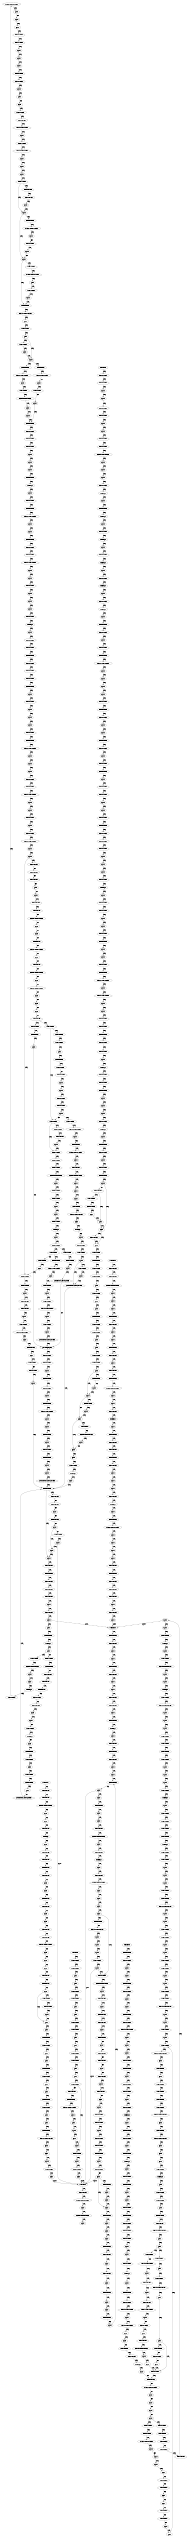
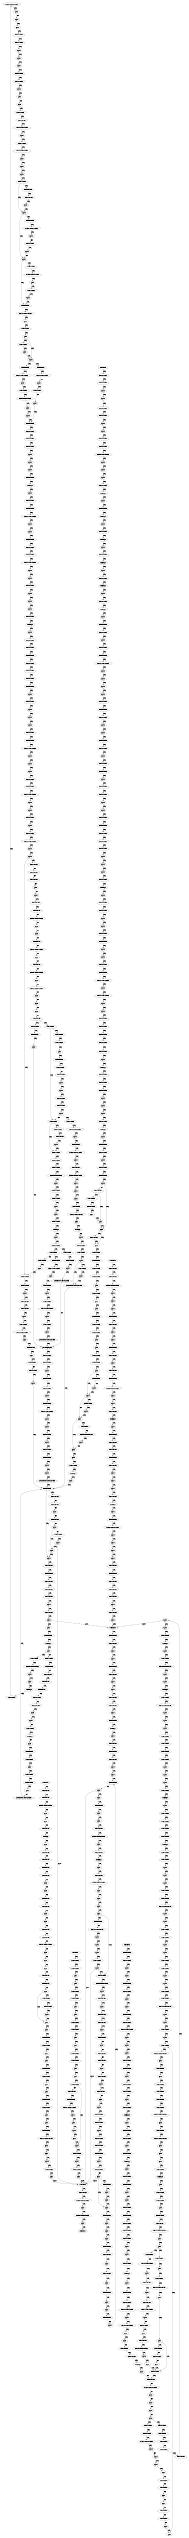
node "RETURN": added
